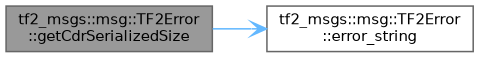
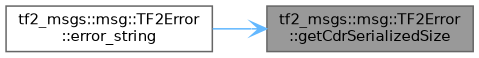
edge "tf2_msgs::msg::TF2Error ::getCdrSerializedSize" -> "tf2_msgs::msg::TF2Error ::error_string": reversed
